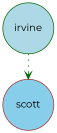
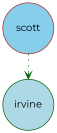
edge "irvine" -> "scott": reversed
